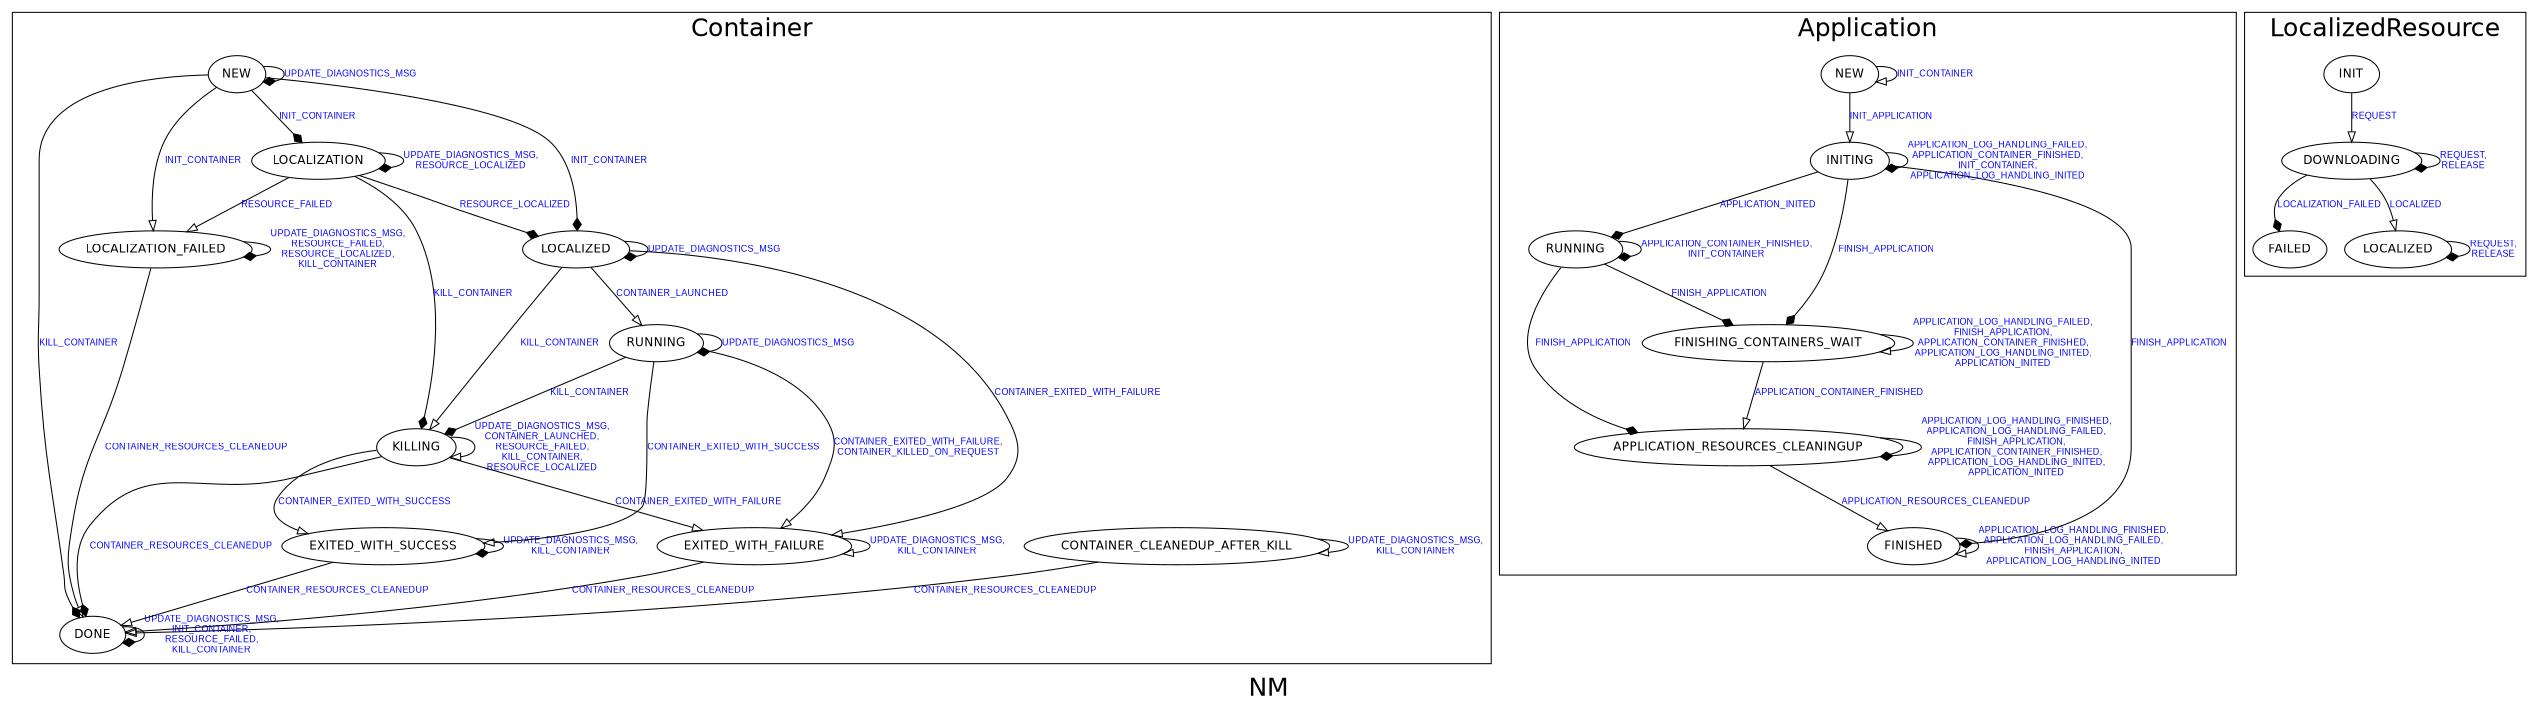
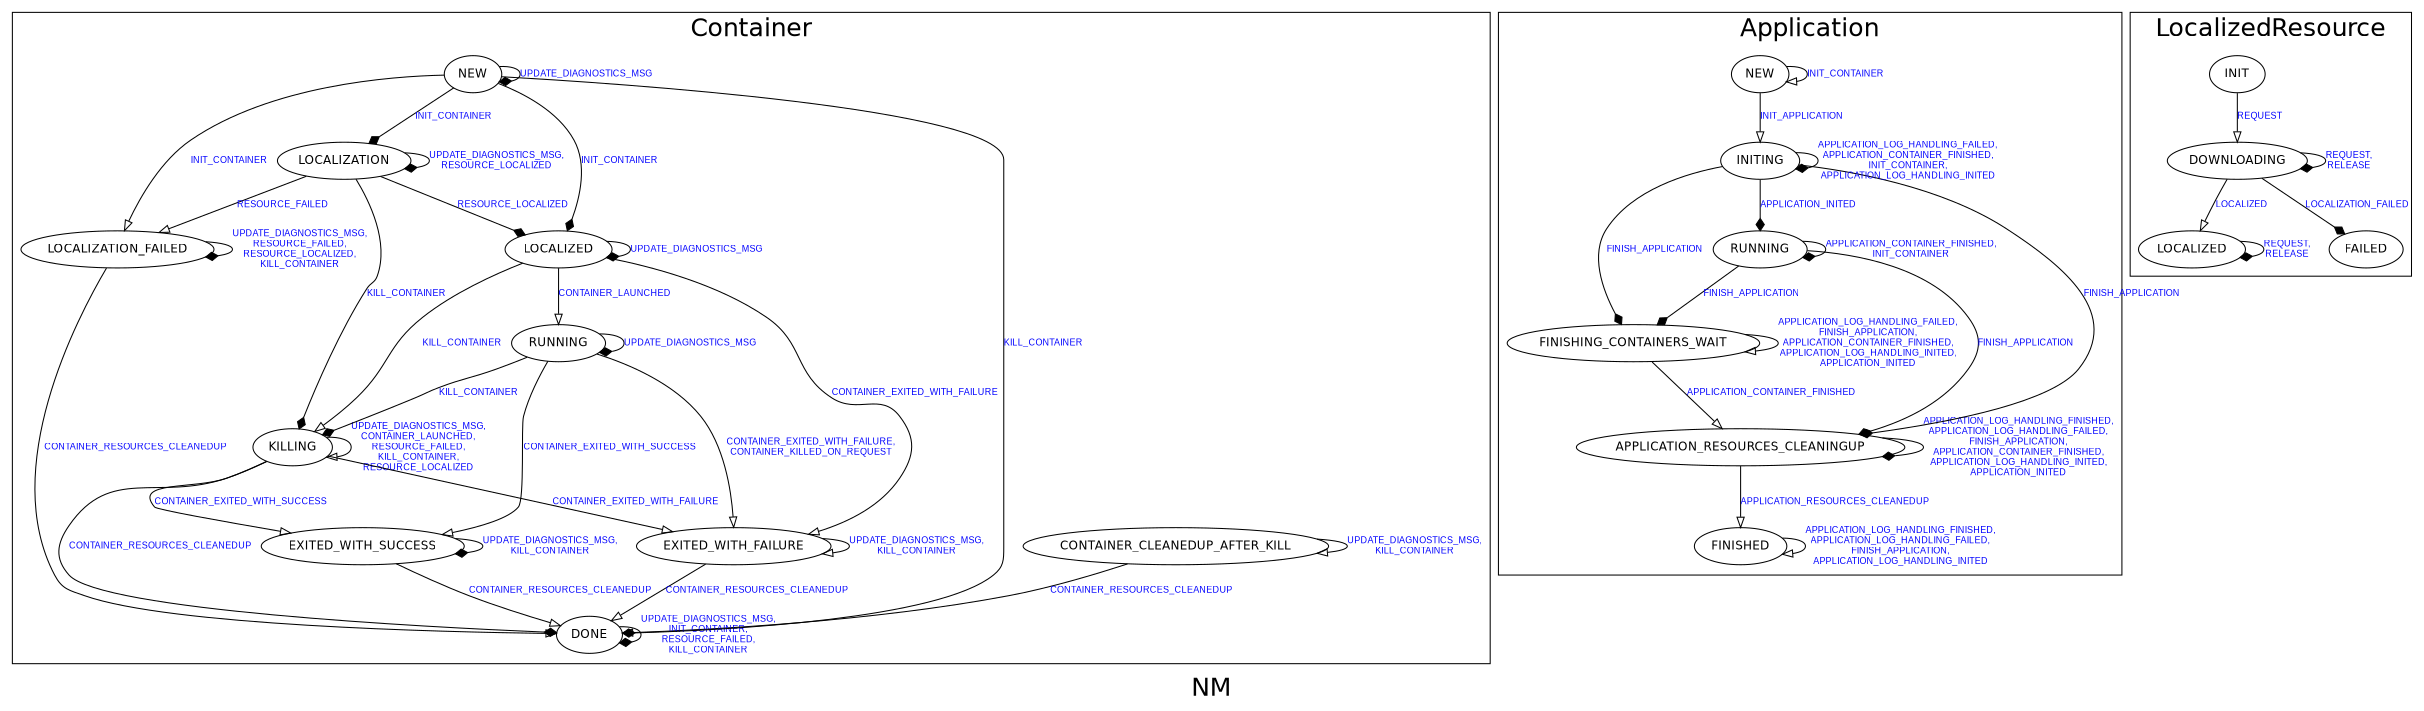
edge "INITING" -> "FINISHED": now "INITING" -> "APPLICATION_RESOURCES_CLEANINGUP"
